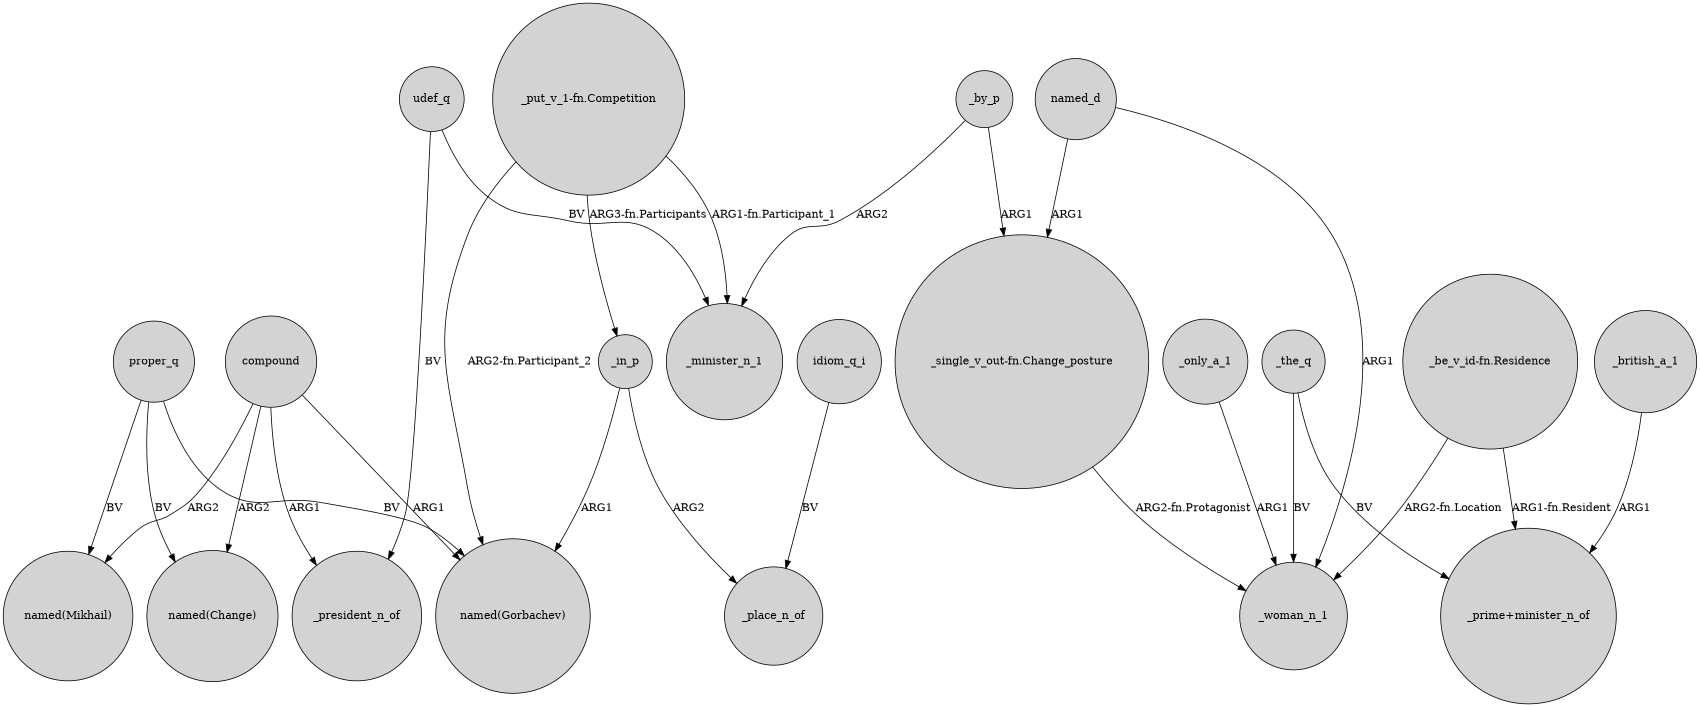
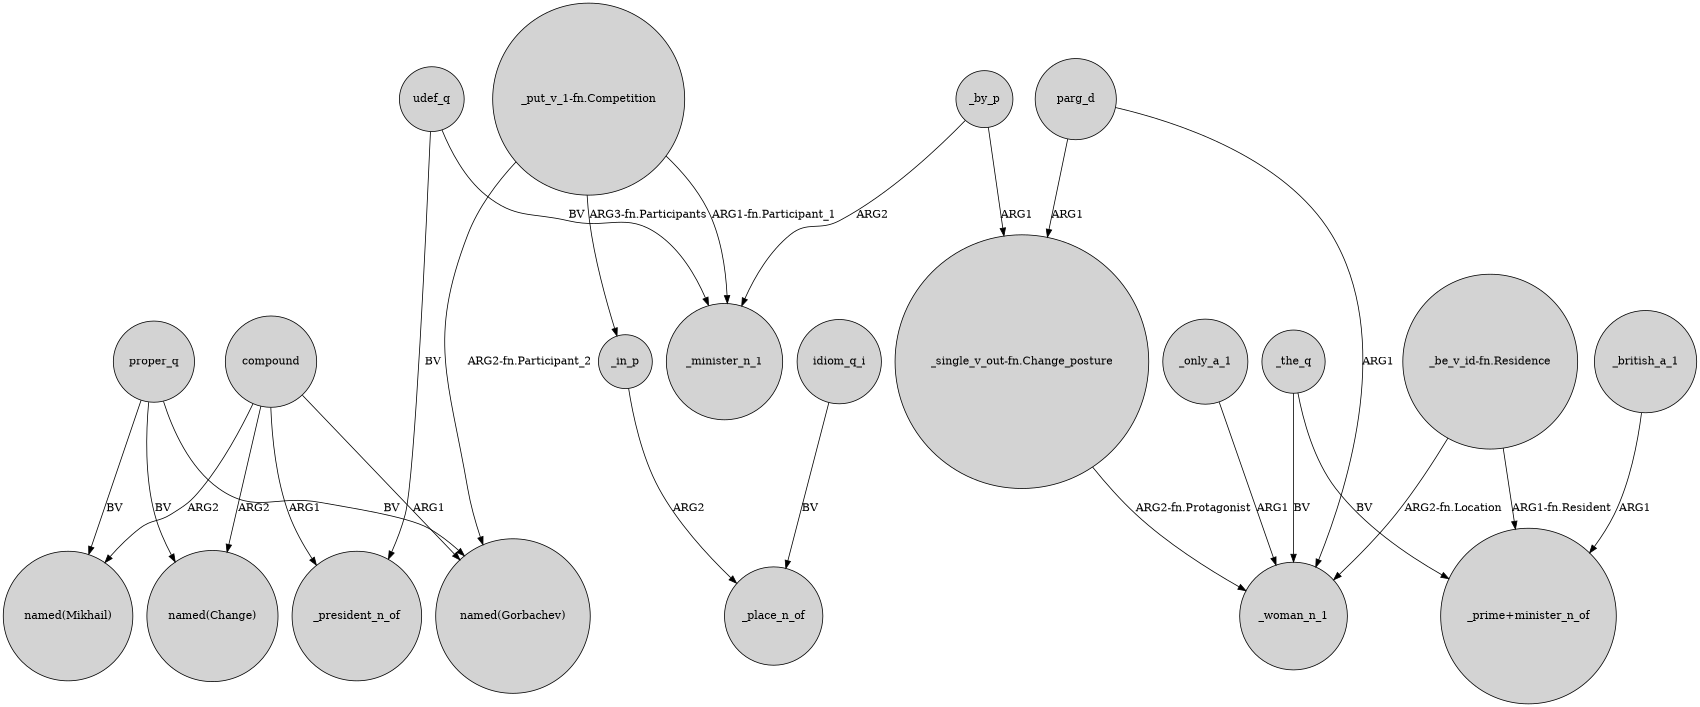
node "named_d": label "named_d" -> "parg_d"
edge "_in_p" -> "named(Gorbachev)": removed, label "ARG1"
